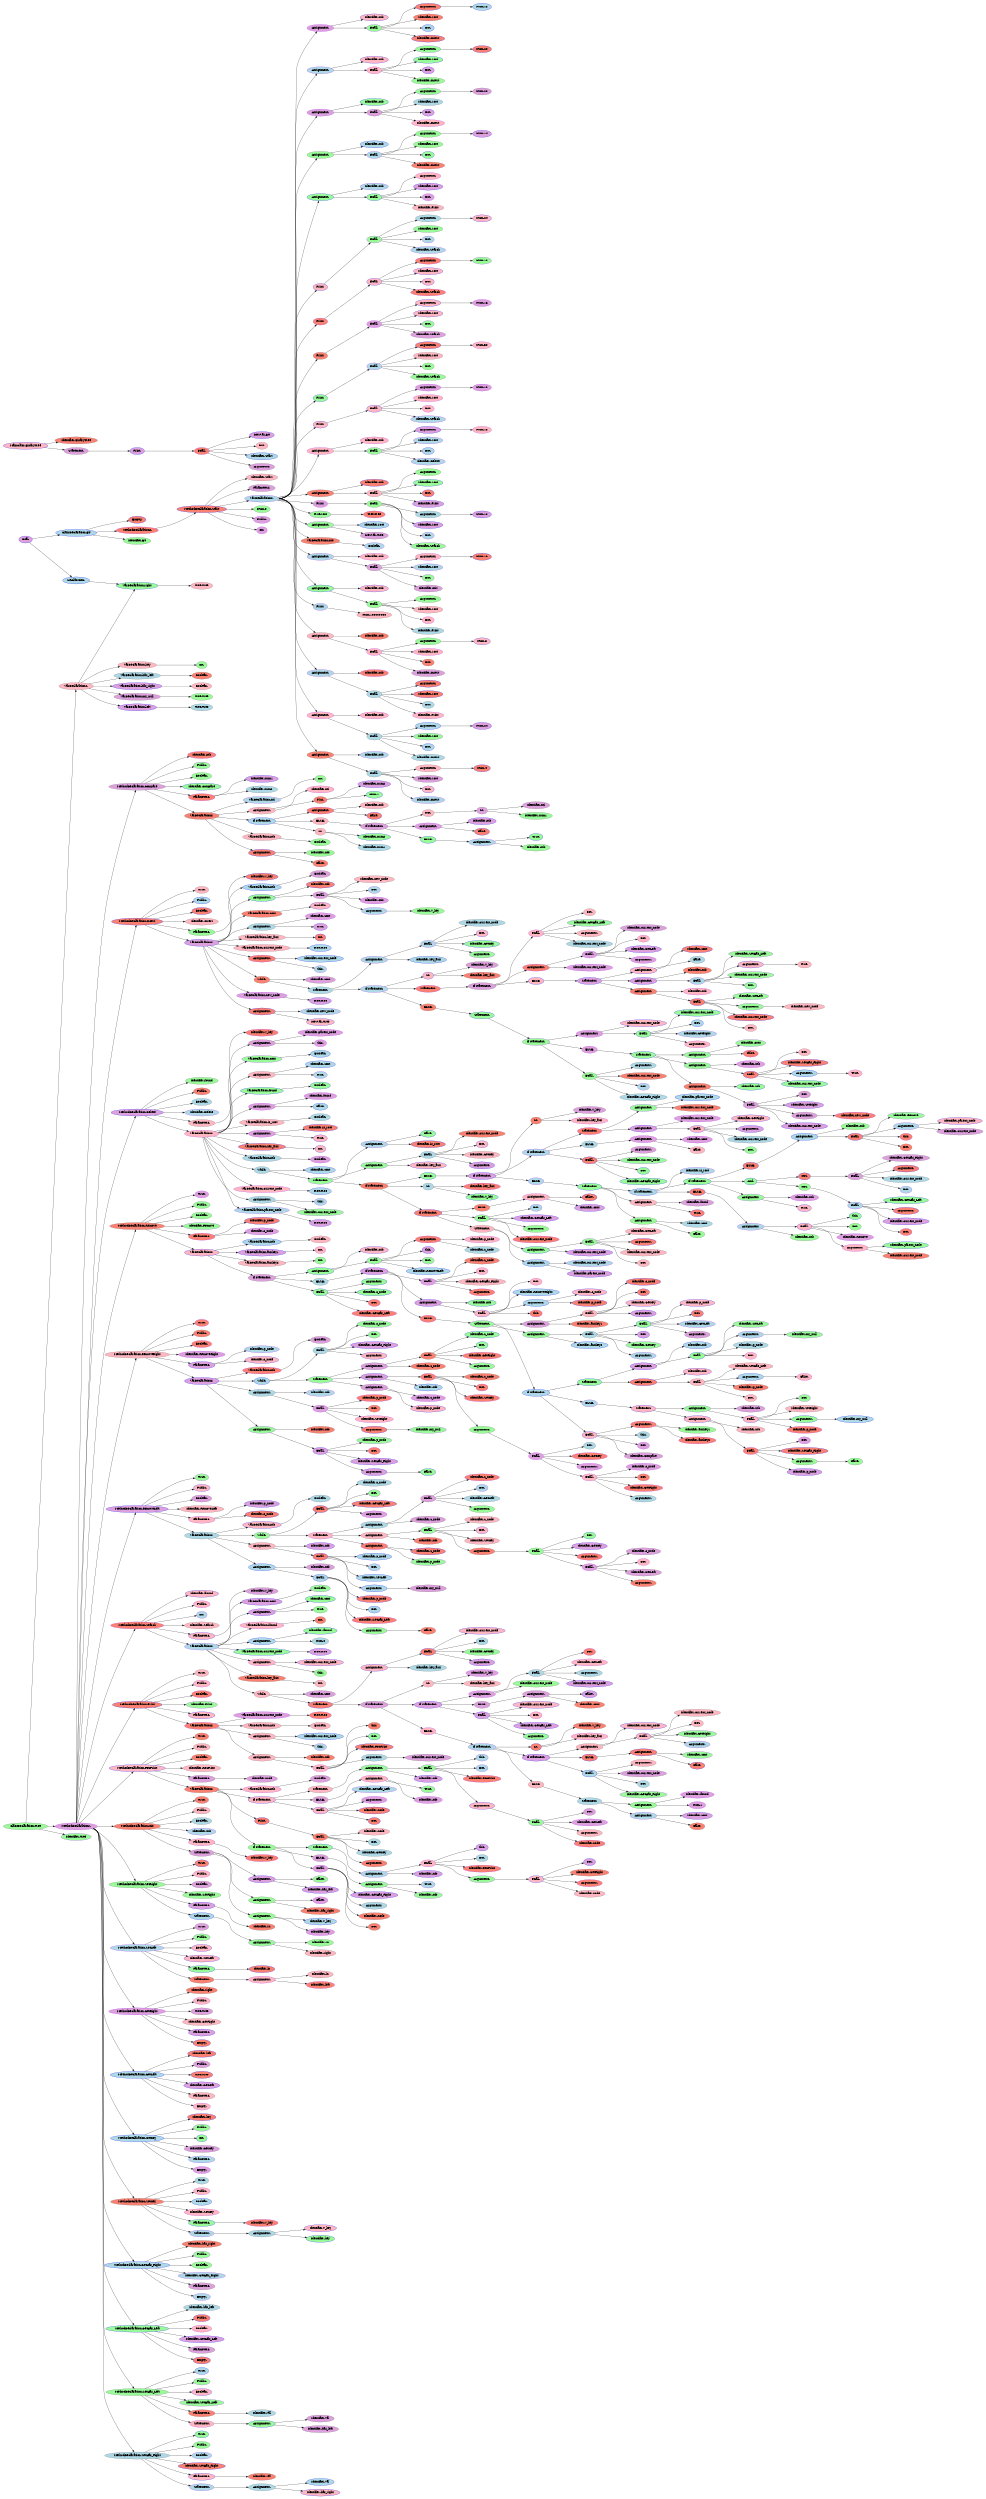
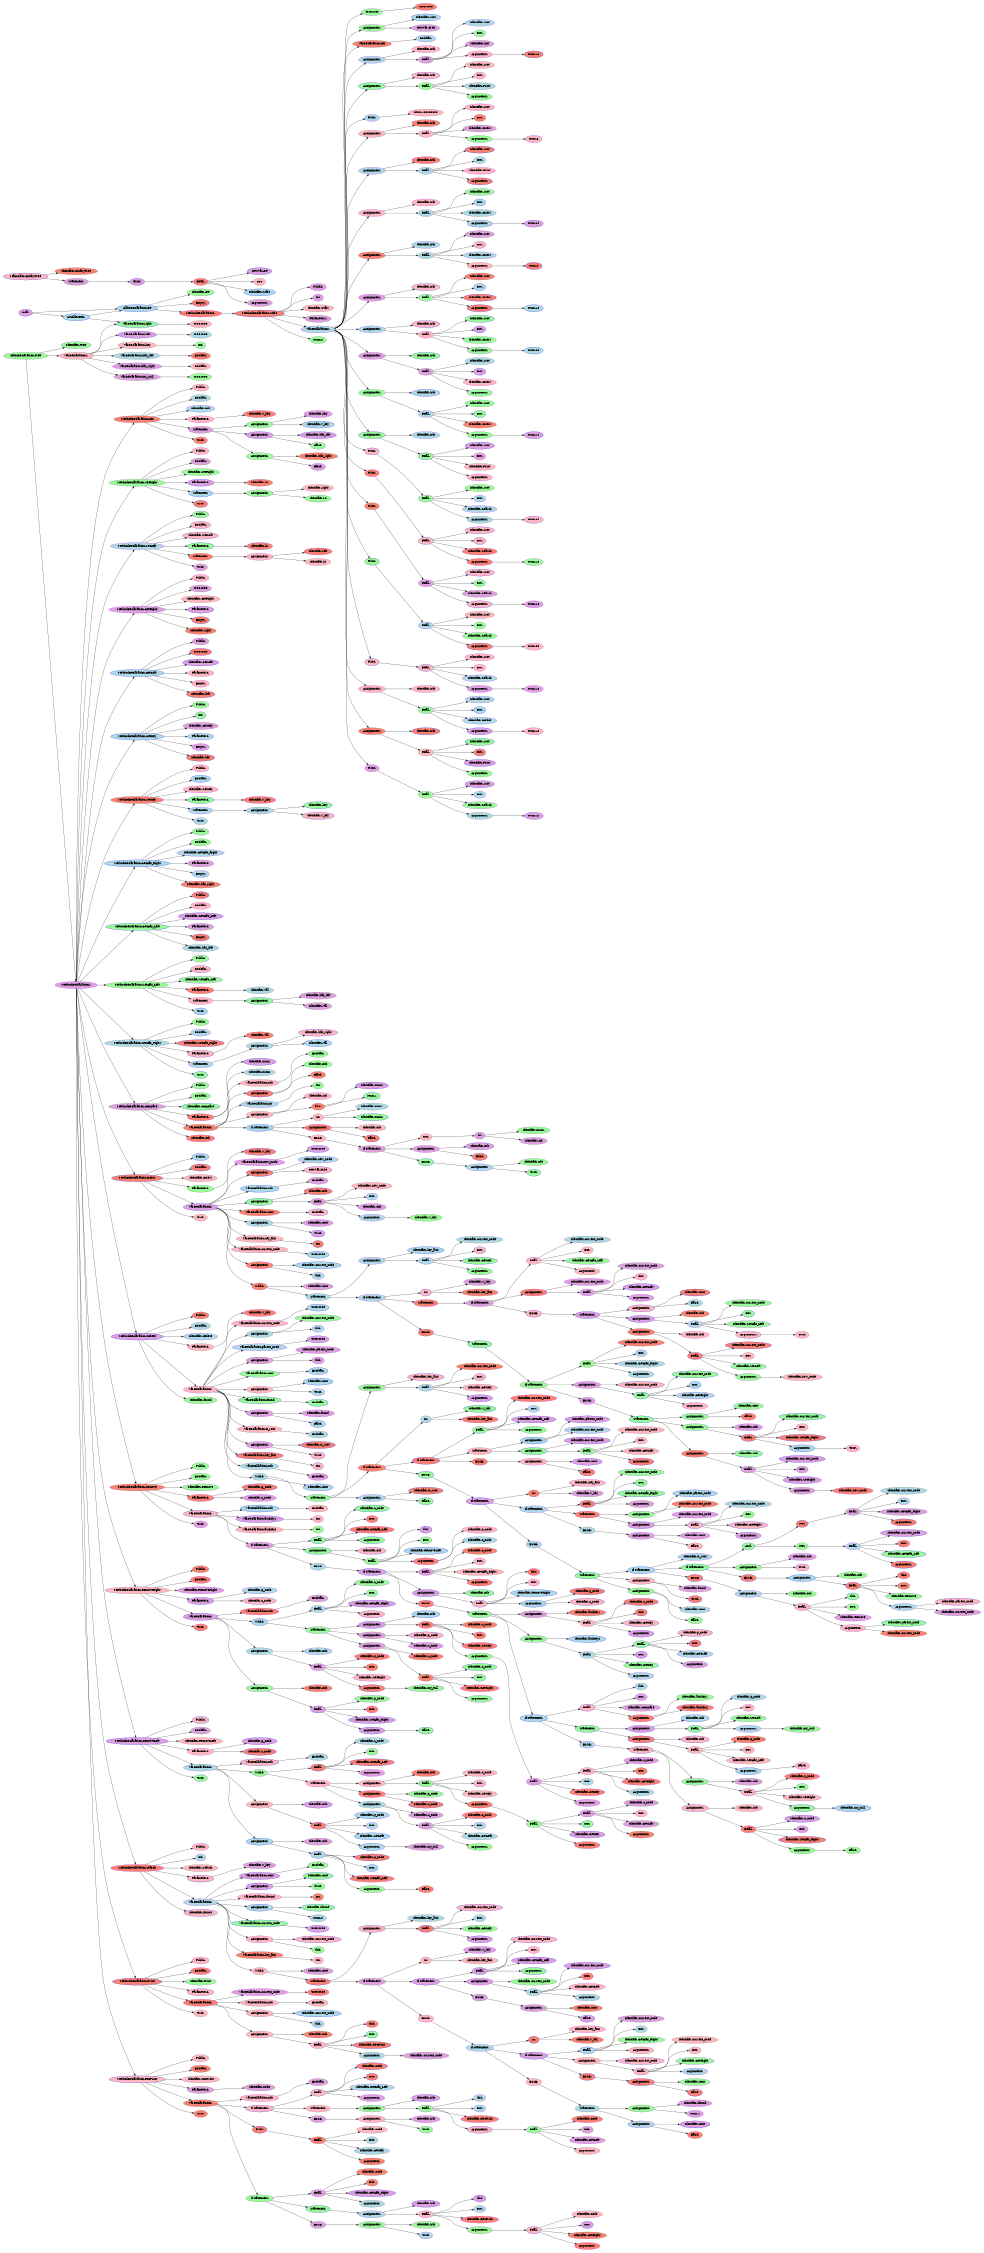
node "Num:20": fillcolor salmon -> lightblue
node "Num:28": removed
edge "LRClassDec:" -> "ClassDeclaration:BT": added
node "VarDeclaration:has_right": color blue -> purple
